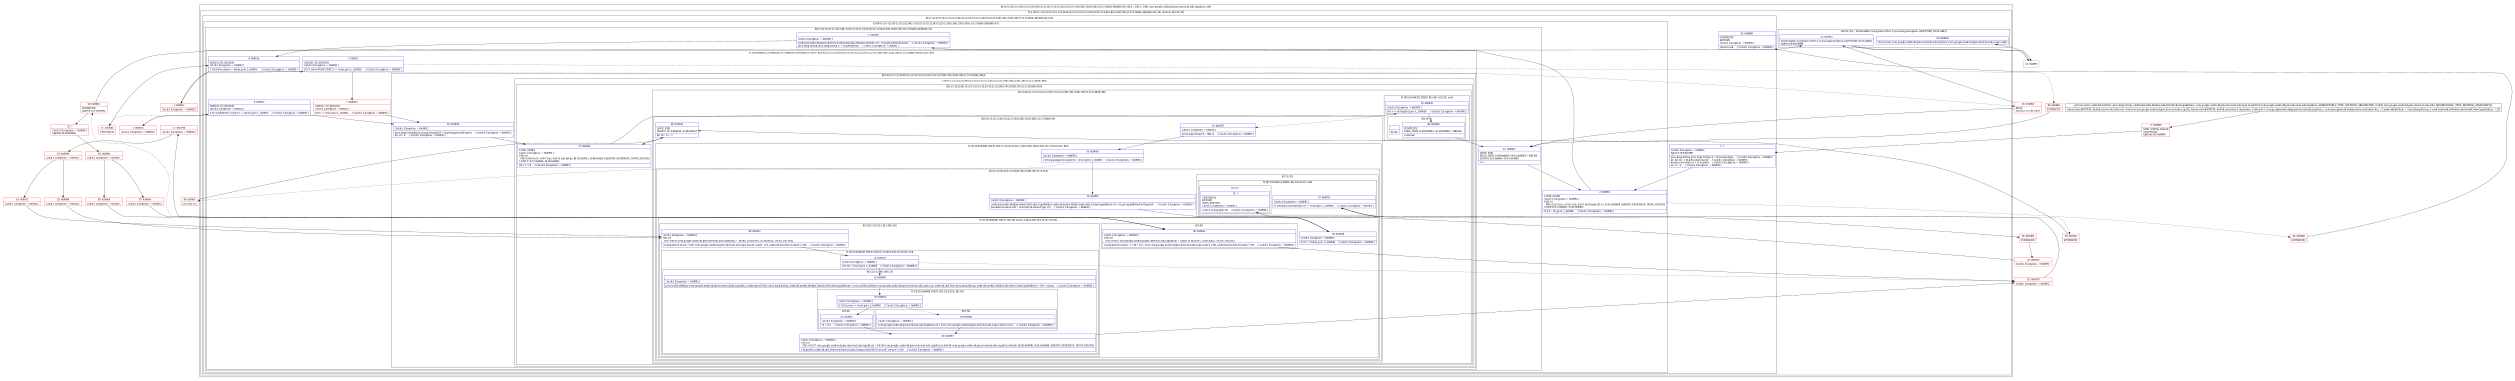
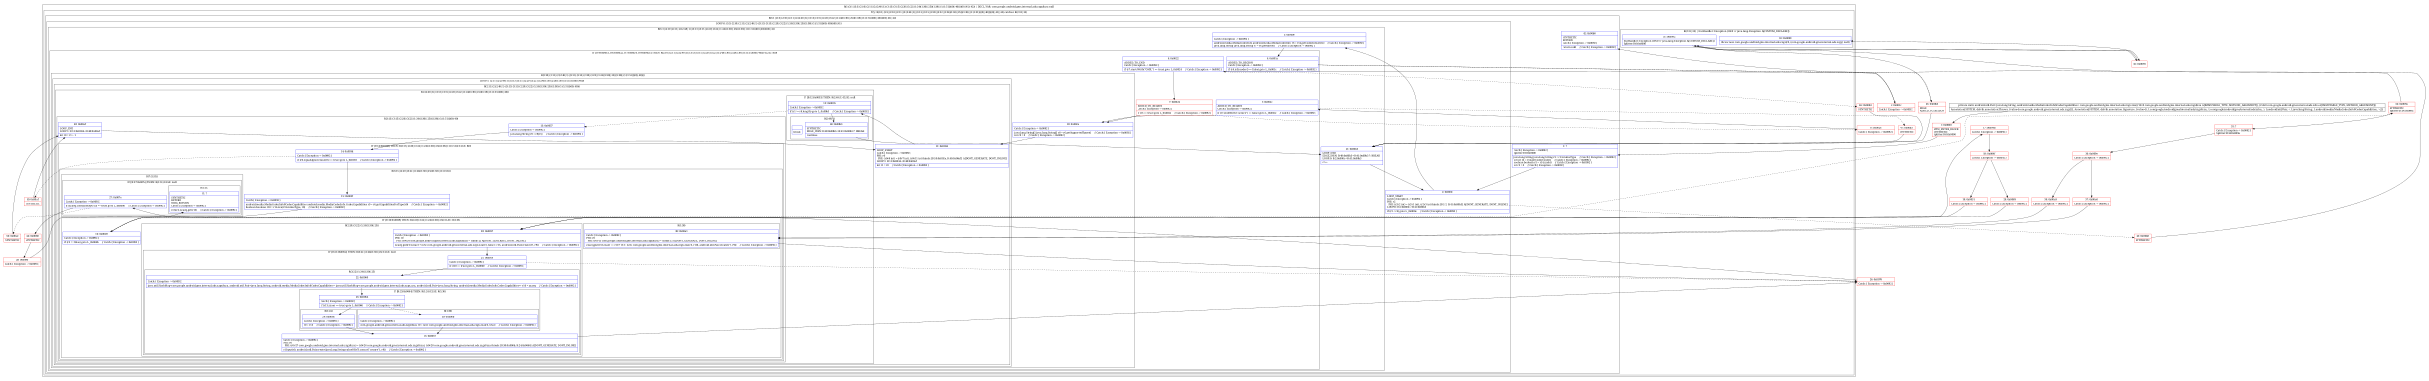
node "6: 0x0022": text "ADDED_TO_REGION" -> "ADDED_TO_END"
edge "47: 0x00b3" -> "4: 0x001a": now "47: 0x00b3" -> "41: 0x00b3"
